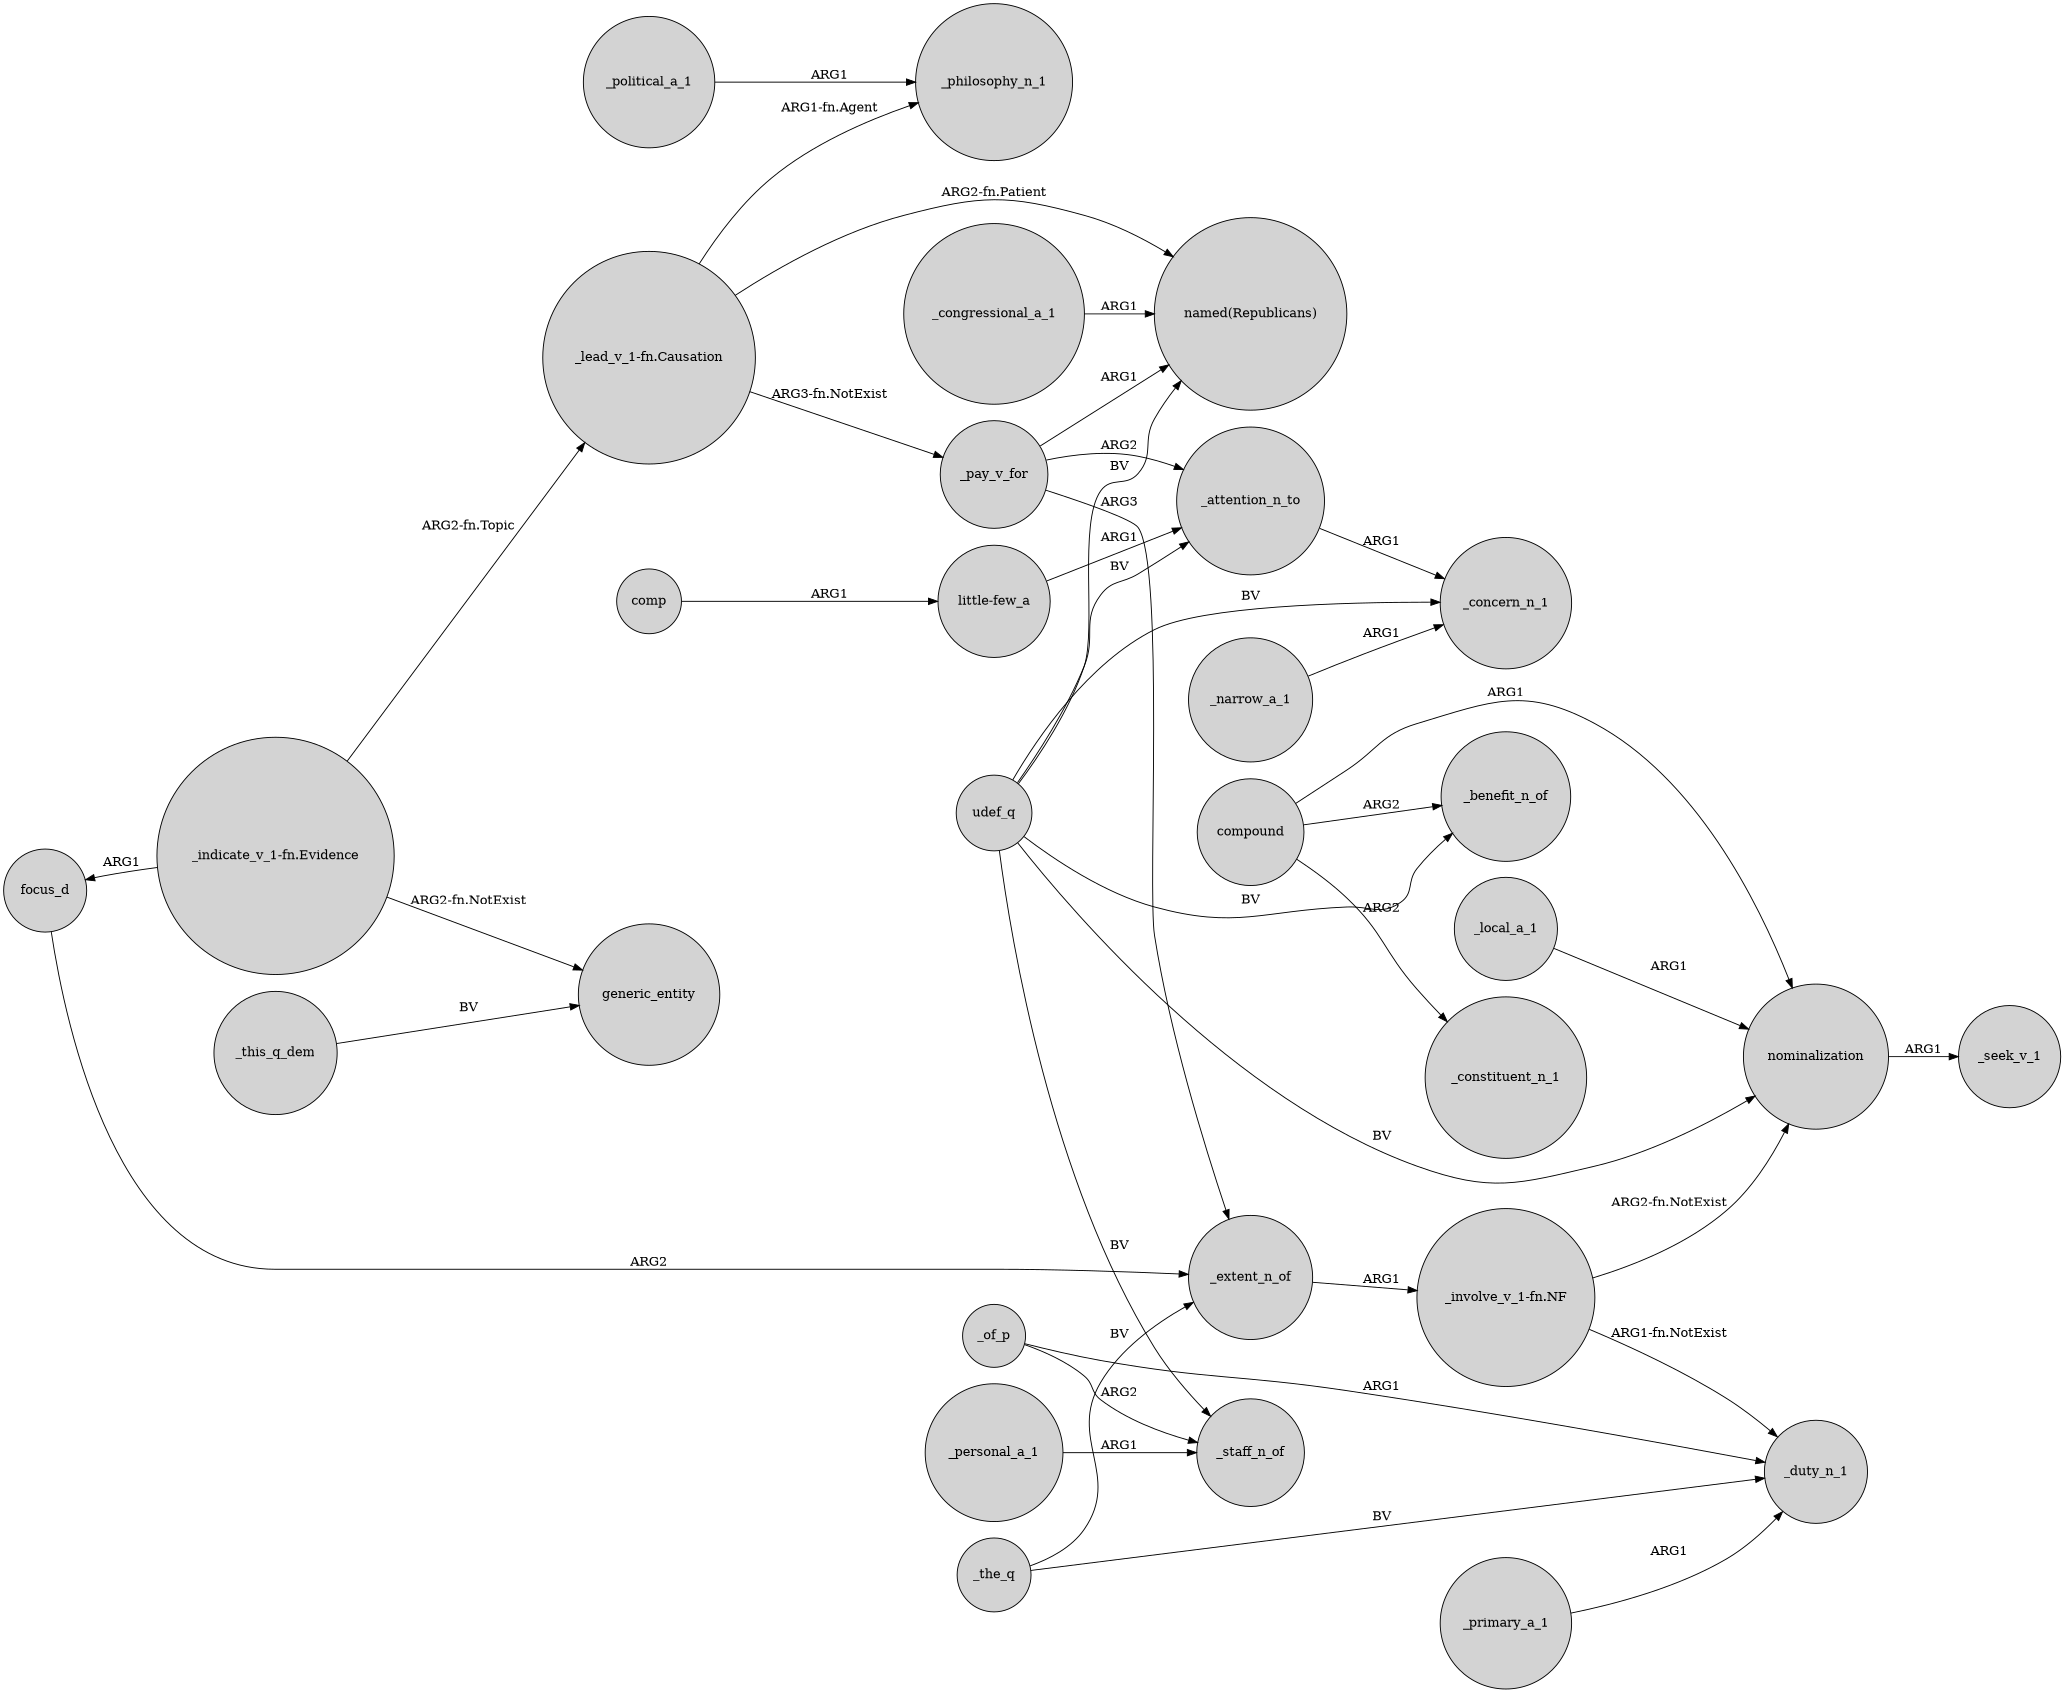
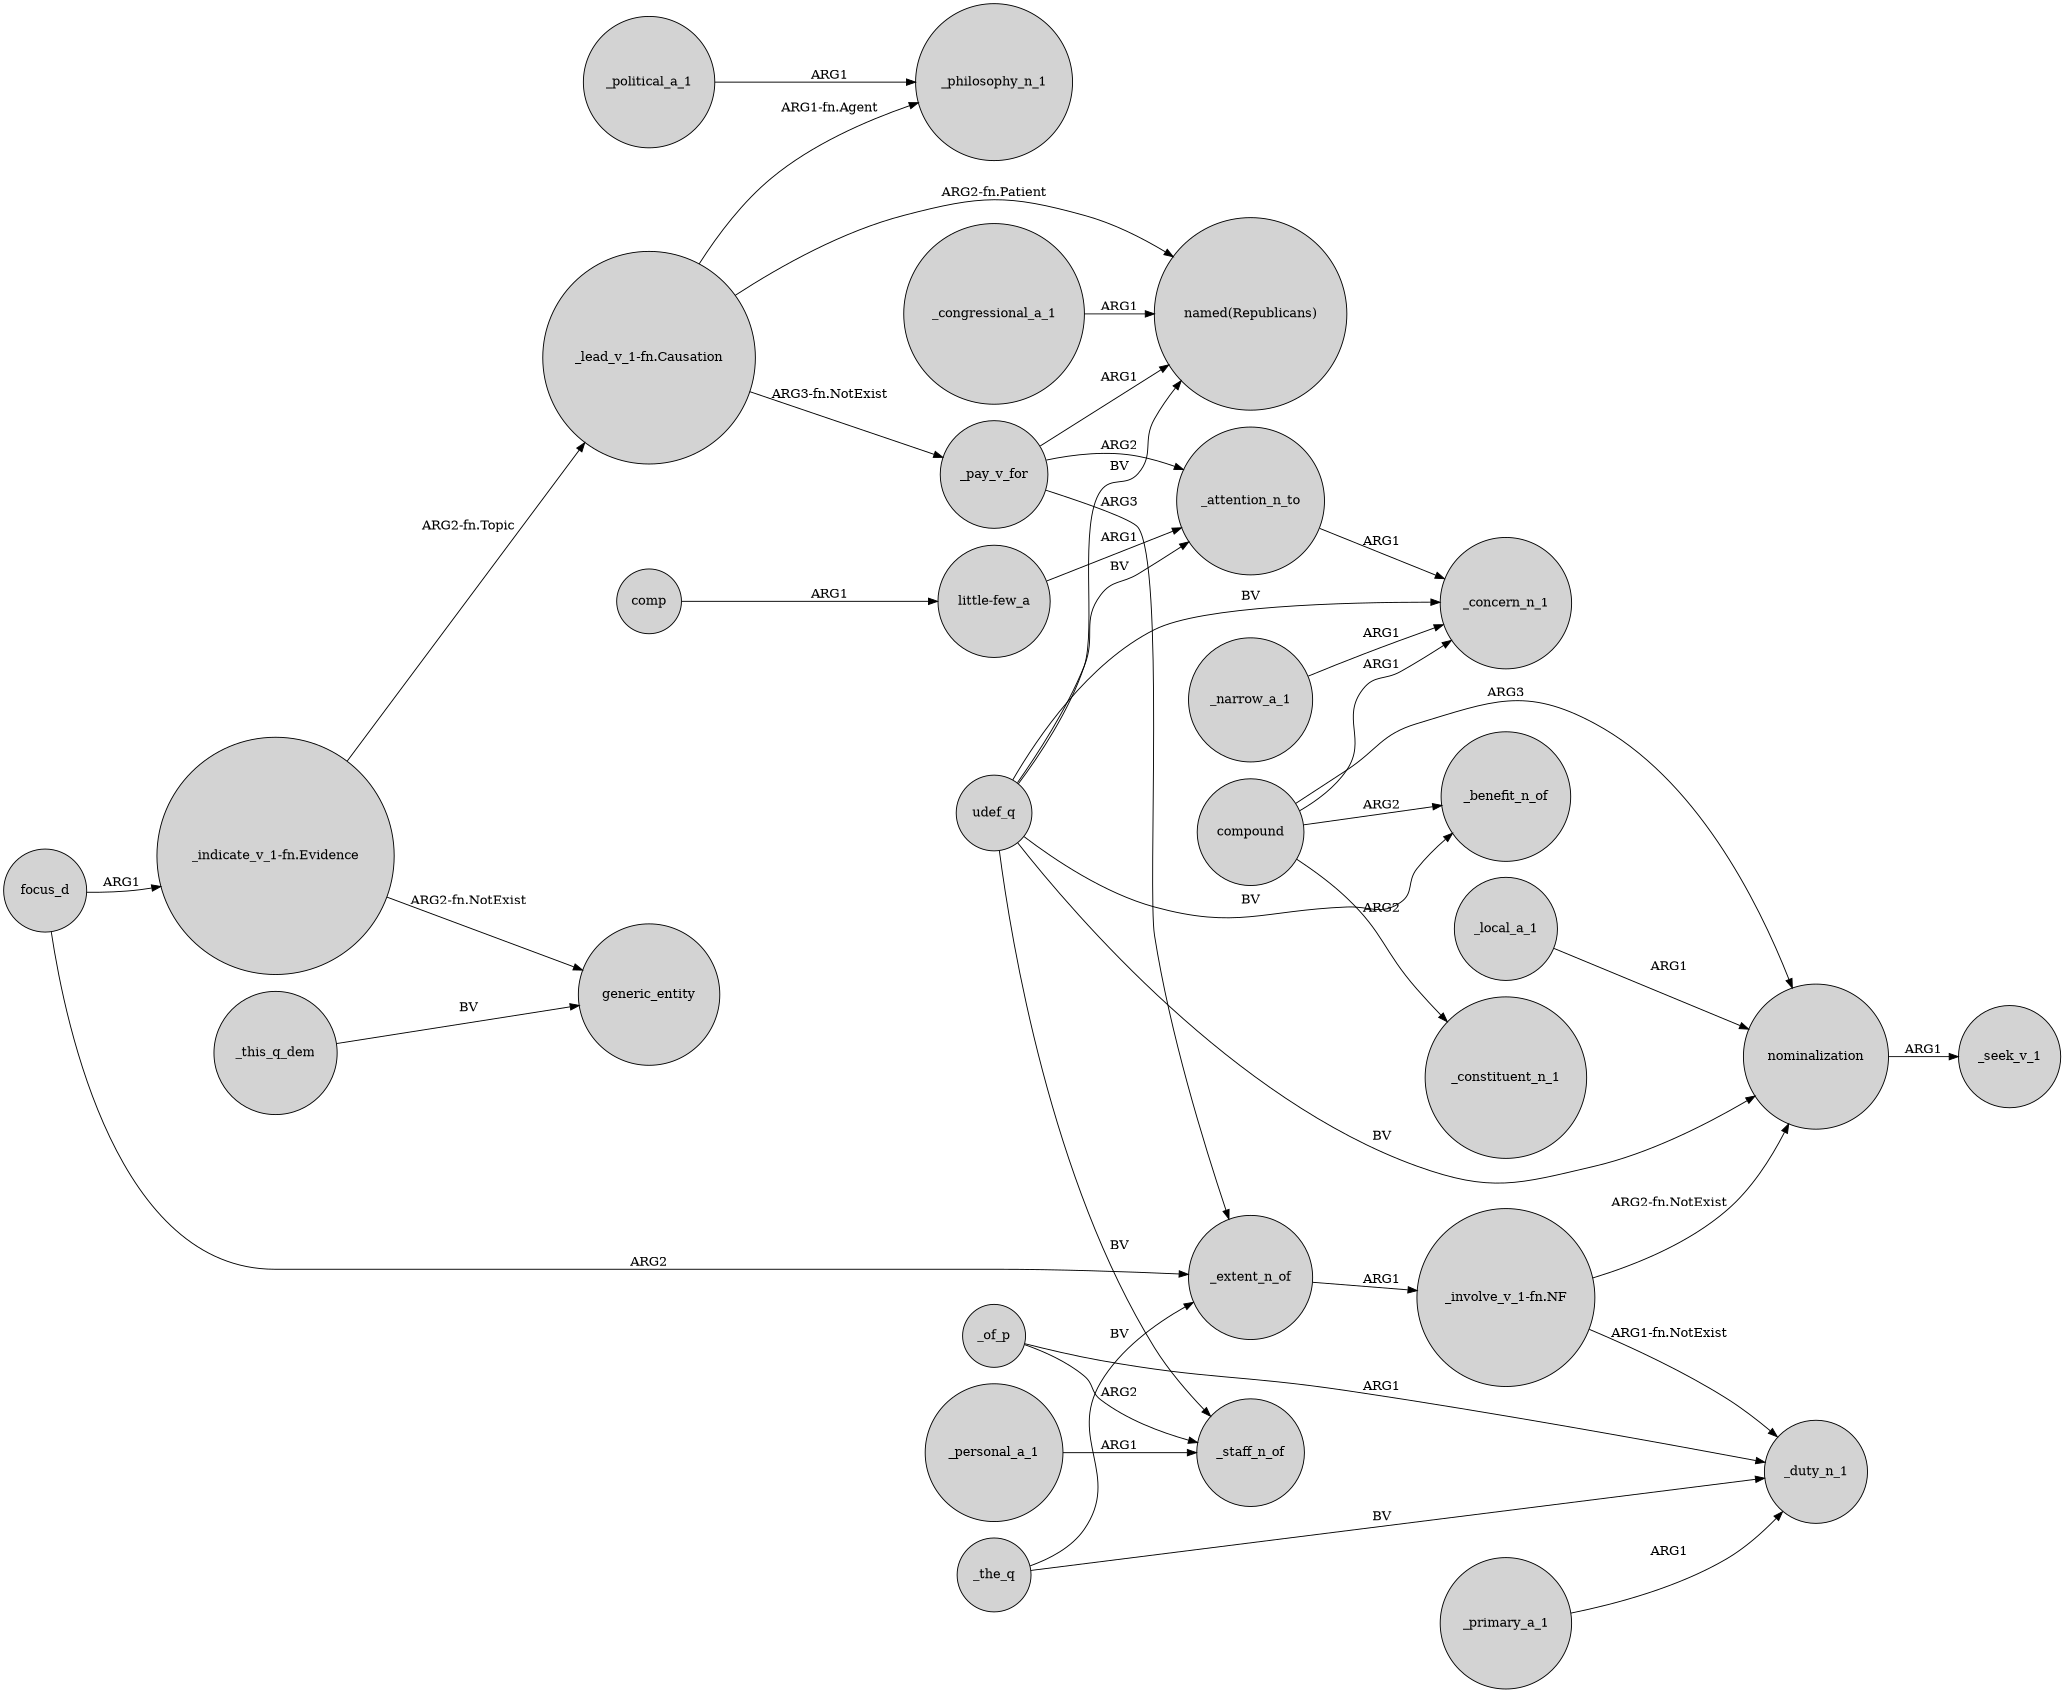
edge "compound" -> "nominalization": label "ARG1" -> "ARG3"
edge "compound" -> "_concern_n_1": added, label "ARG1"
edge "_indicate_v_1-fn.Evidence" -> "focus_d": reversed
